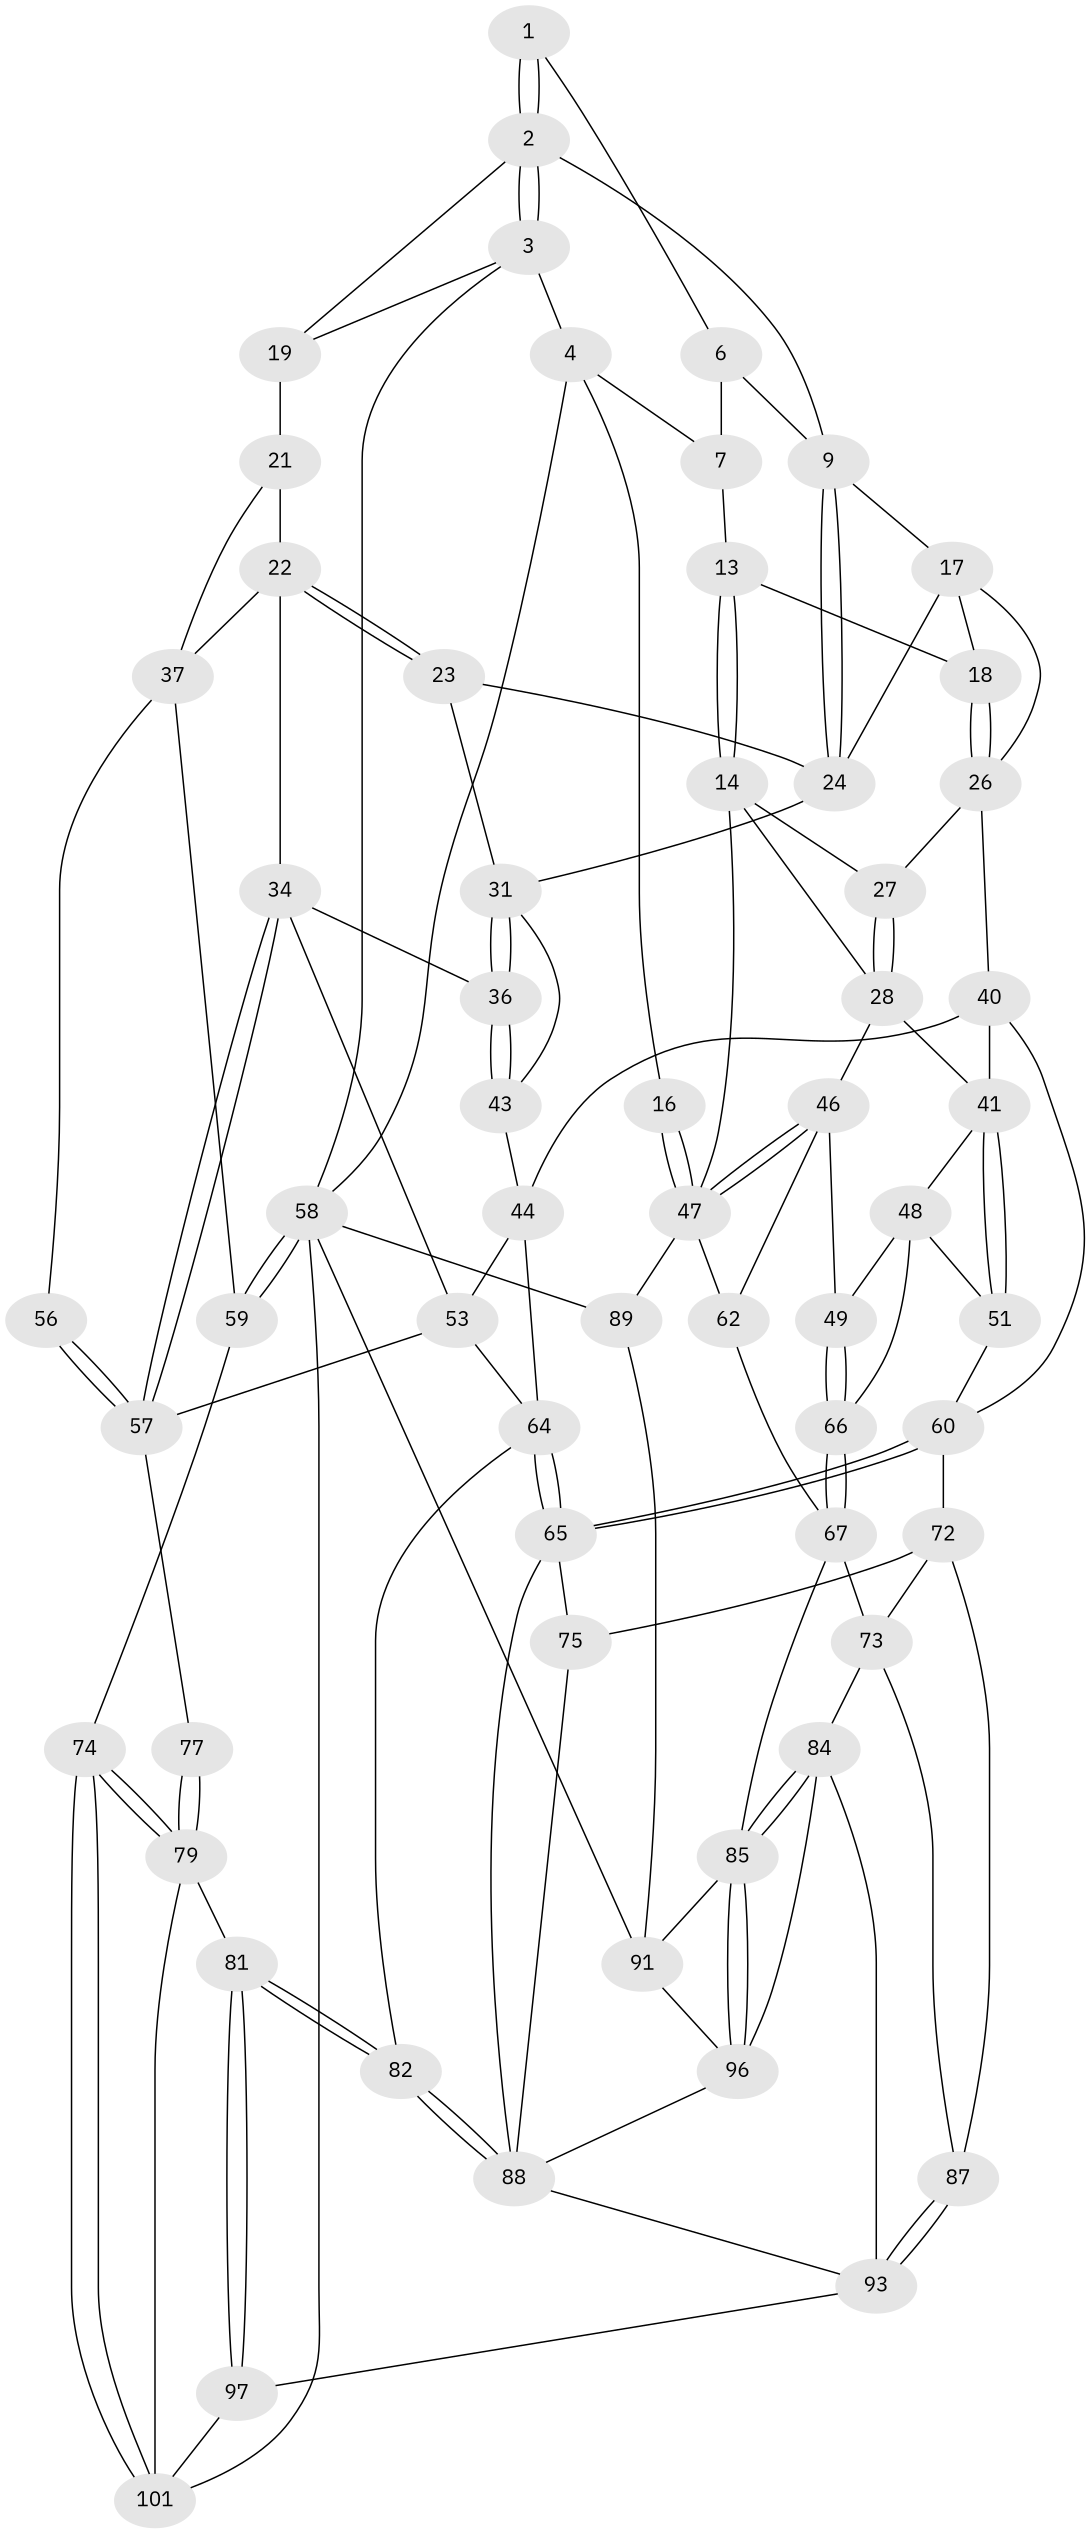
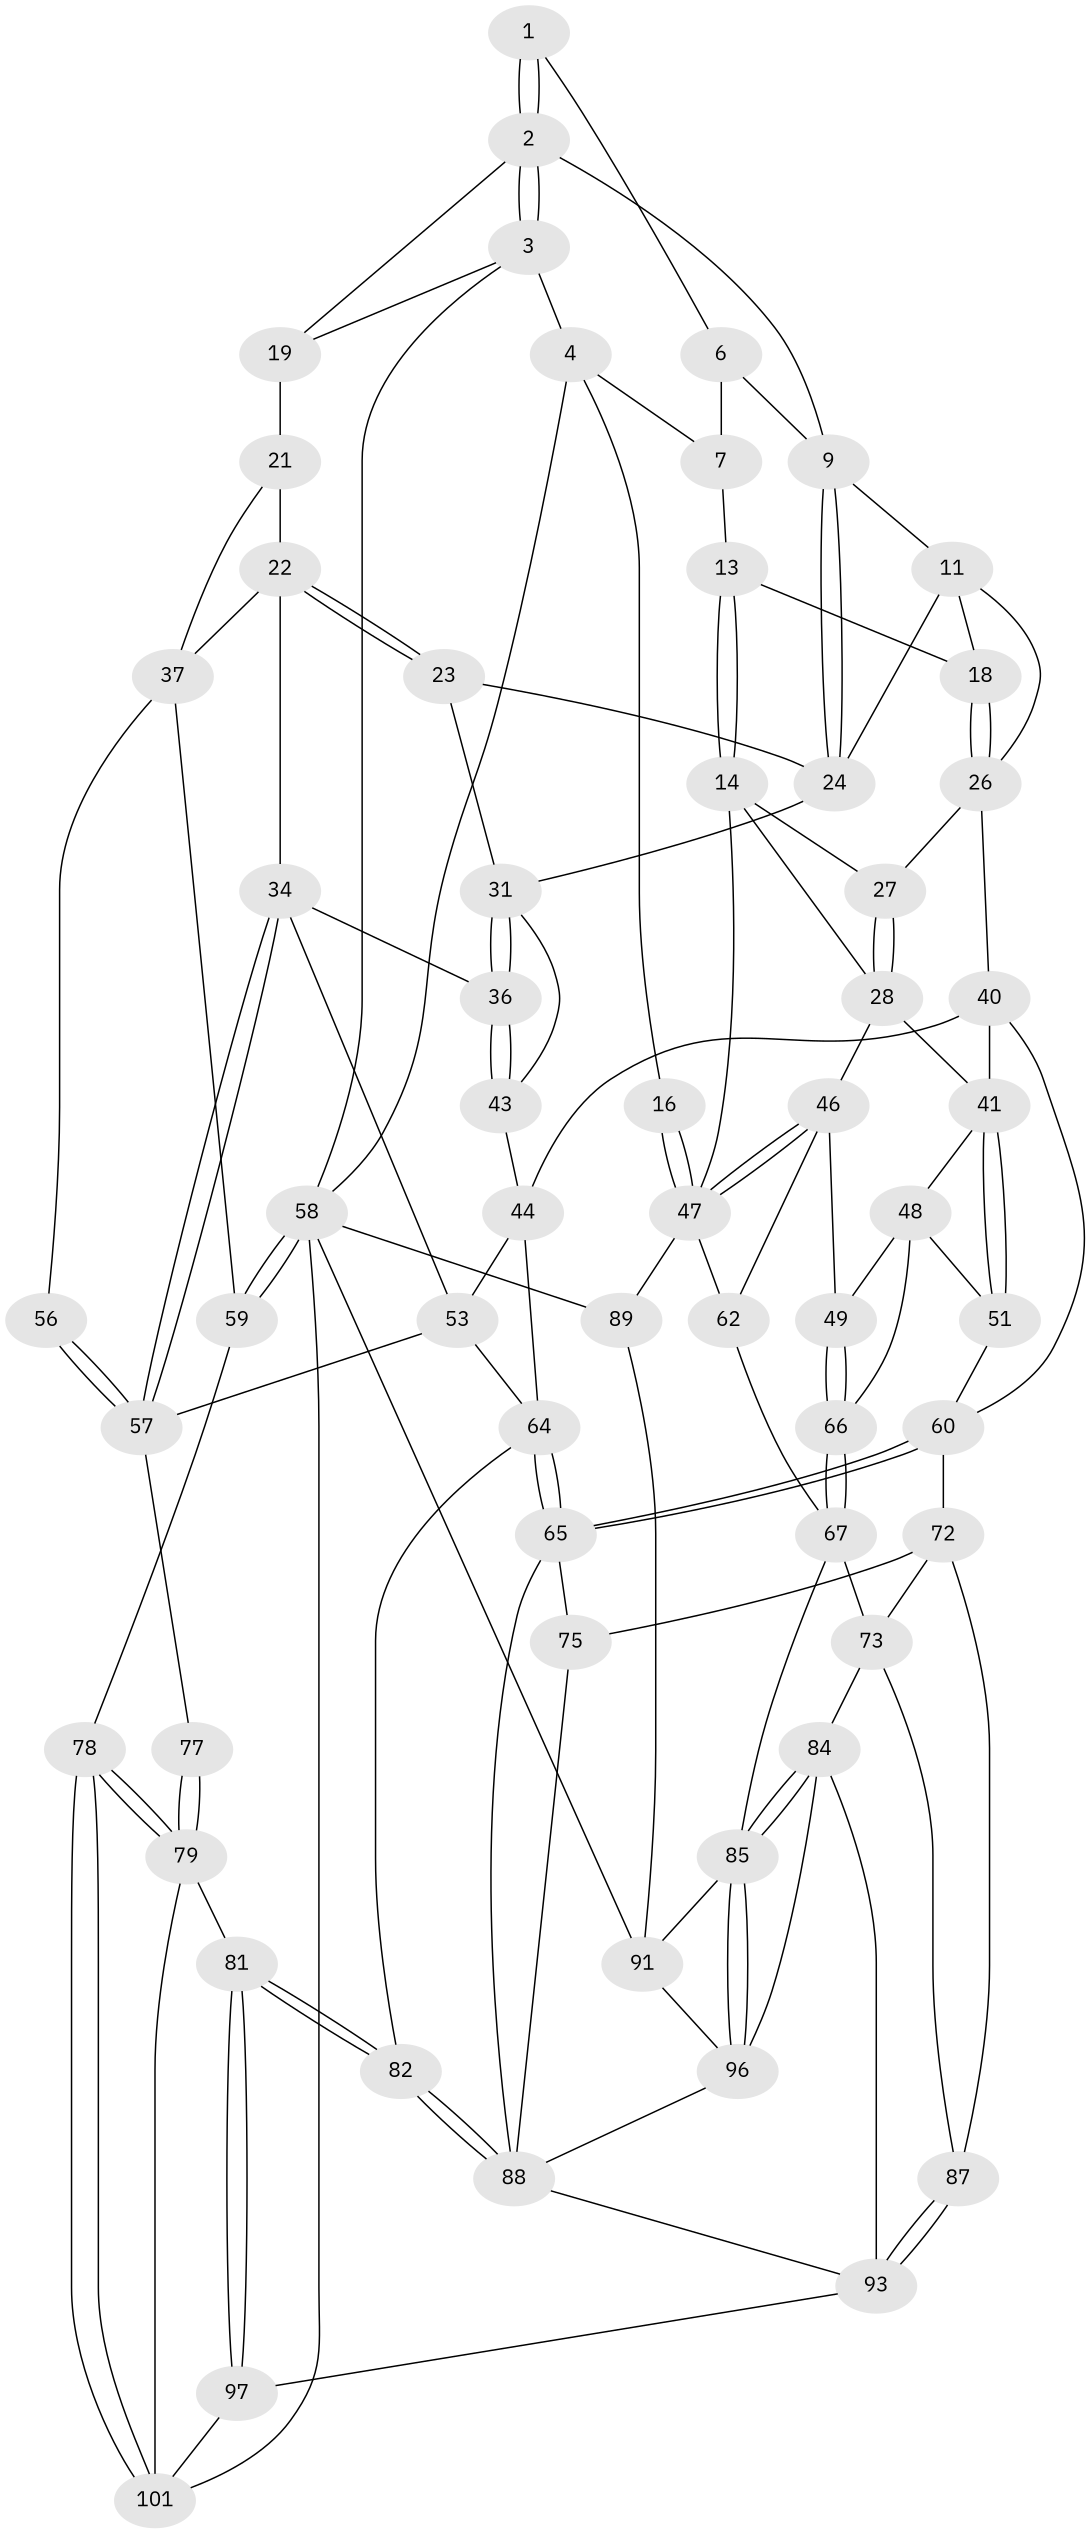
node "17": label "17" -> "11"
node "74": label "74" -> "78"
